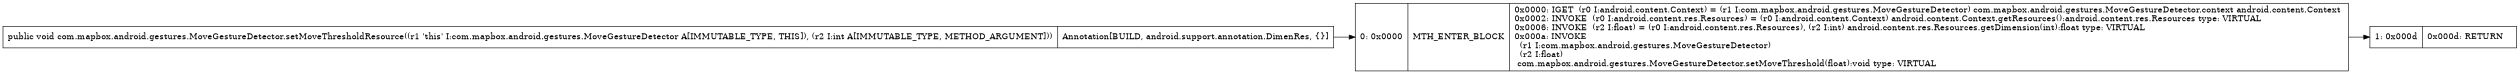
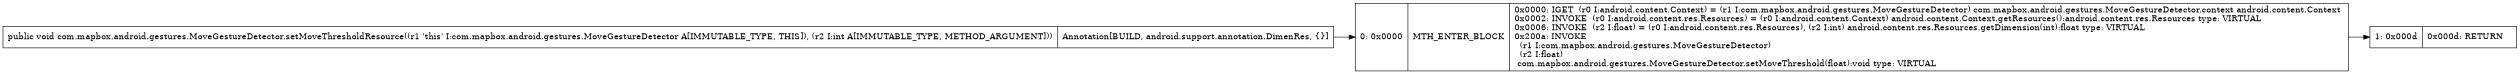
node "0: 0x0000": text "0x000a: INVOKE" -> "0x200a: INVOKE"
